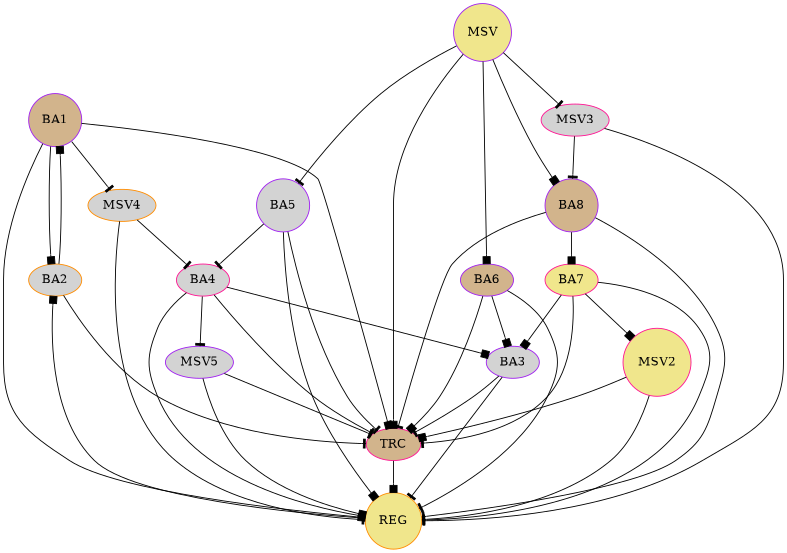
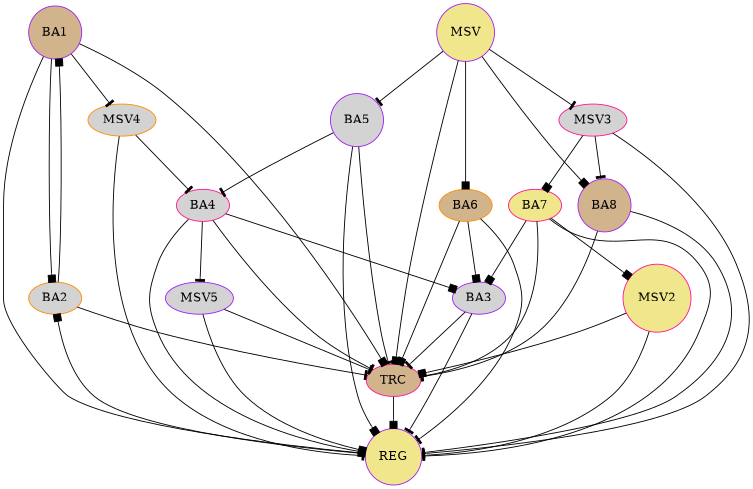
edge "BA8" -> "BA7": now "MSV3" -> "BA7"
node "BA6": color purple -> darkorange
node "REG": color darkorange -> purple
